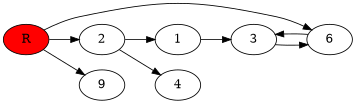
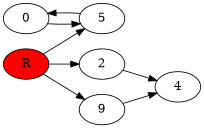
node "1": removed
node "3": label "3" -> "0"
node "6": label "6" -> "5"
edge "9" -> "4": added
